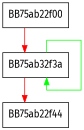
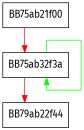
node "BB75ab22f00": label "BB75ab22f00" -> "BB75ab21f00"
node "BB75ab22f44": label "BB75ab22f44" -> "BB79ab22f44"
